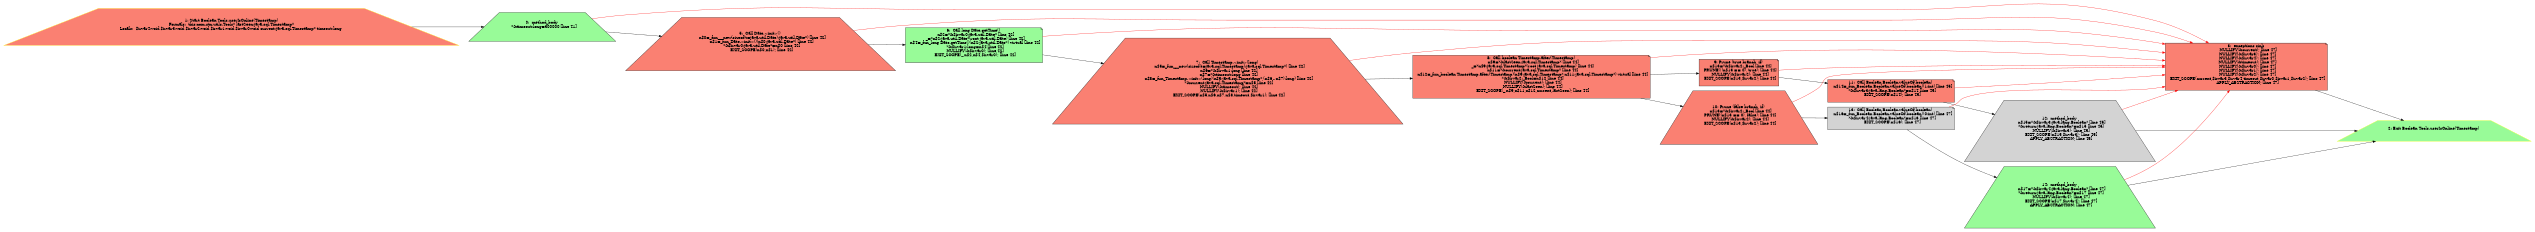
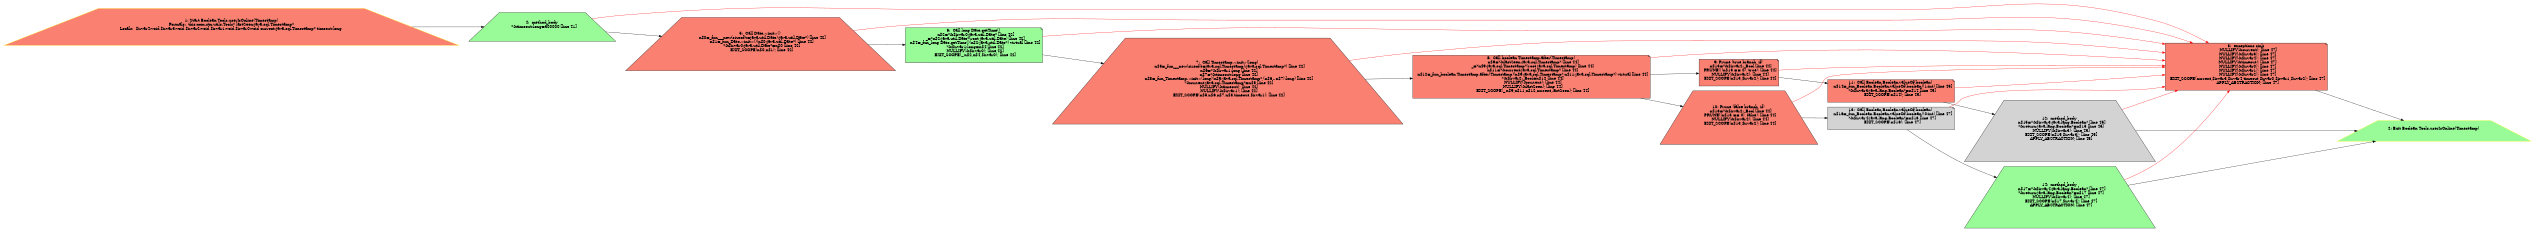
node "0:  method_body *&timeout:long=300000 [line 41]": label "0:  method_body *&timeout:long=300000 [line 41]" -> "4:  method_body *&timeout:long=300000 [line 41]"
